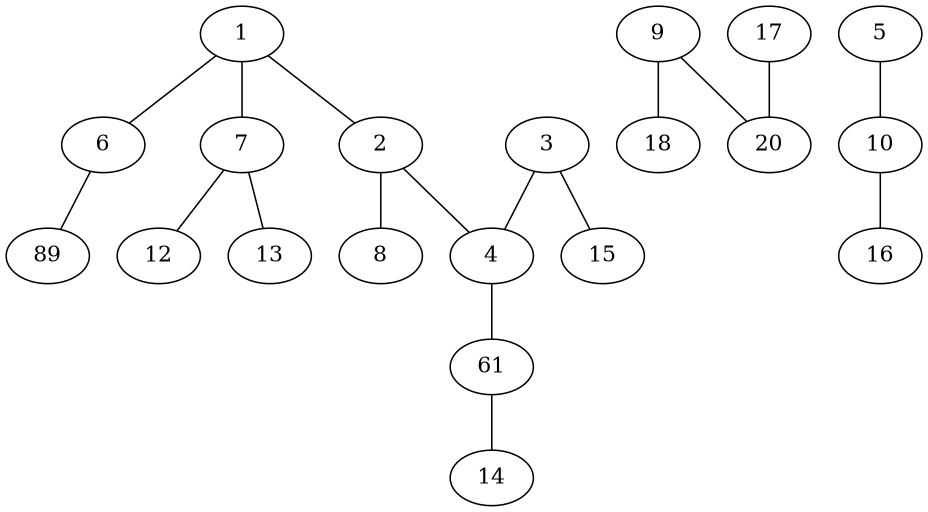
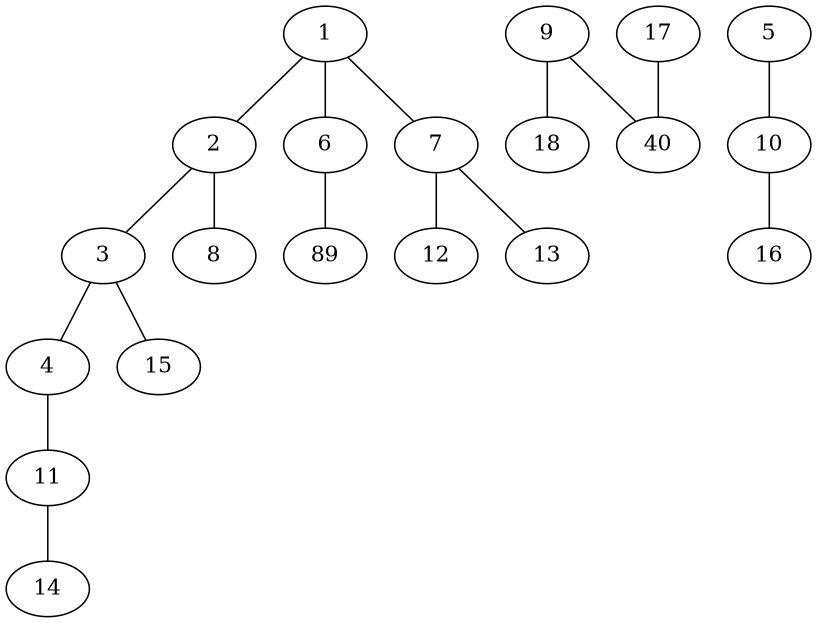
node "20": label "20" -> "40"
edge "2" -- "4": now "2" -- "3"
node "61": label "61" -> "11"
